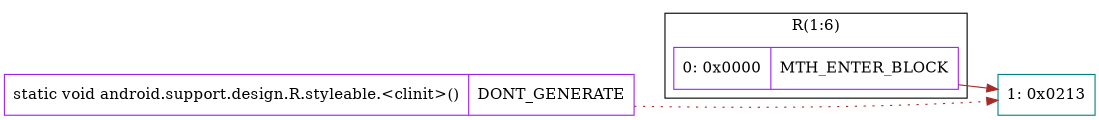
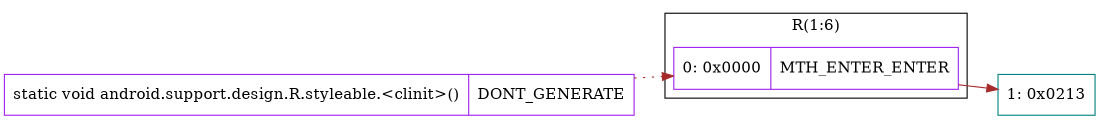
node "0: 0x0000": text "MTH_ENTER_BLOCK" -> "MTH_ENTER_ENTER"
edge "static void android.support.design.R.styleable.<clinit>()" -> "1: 0x0213": now "static void android.support.design.R.styleable.<clinit>()" -> "0: 0x0000"
